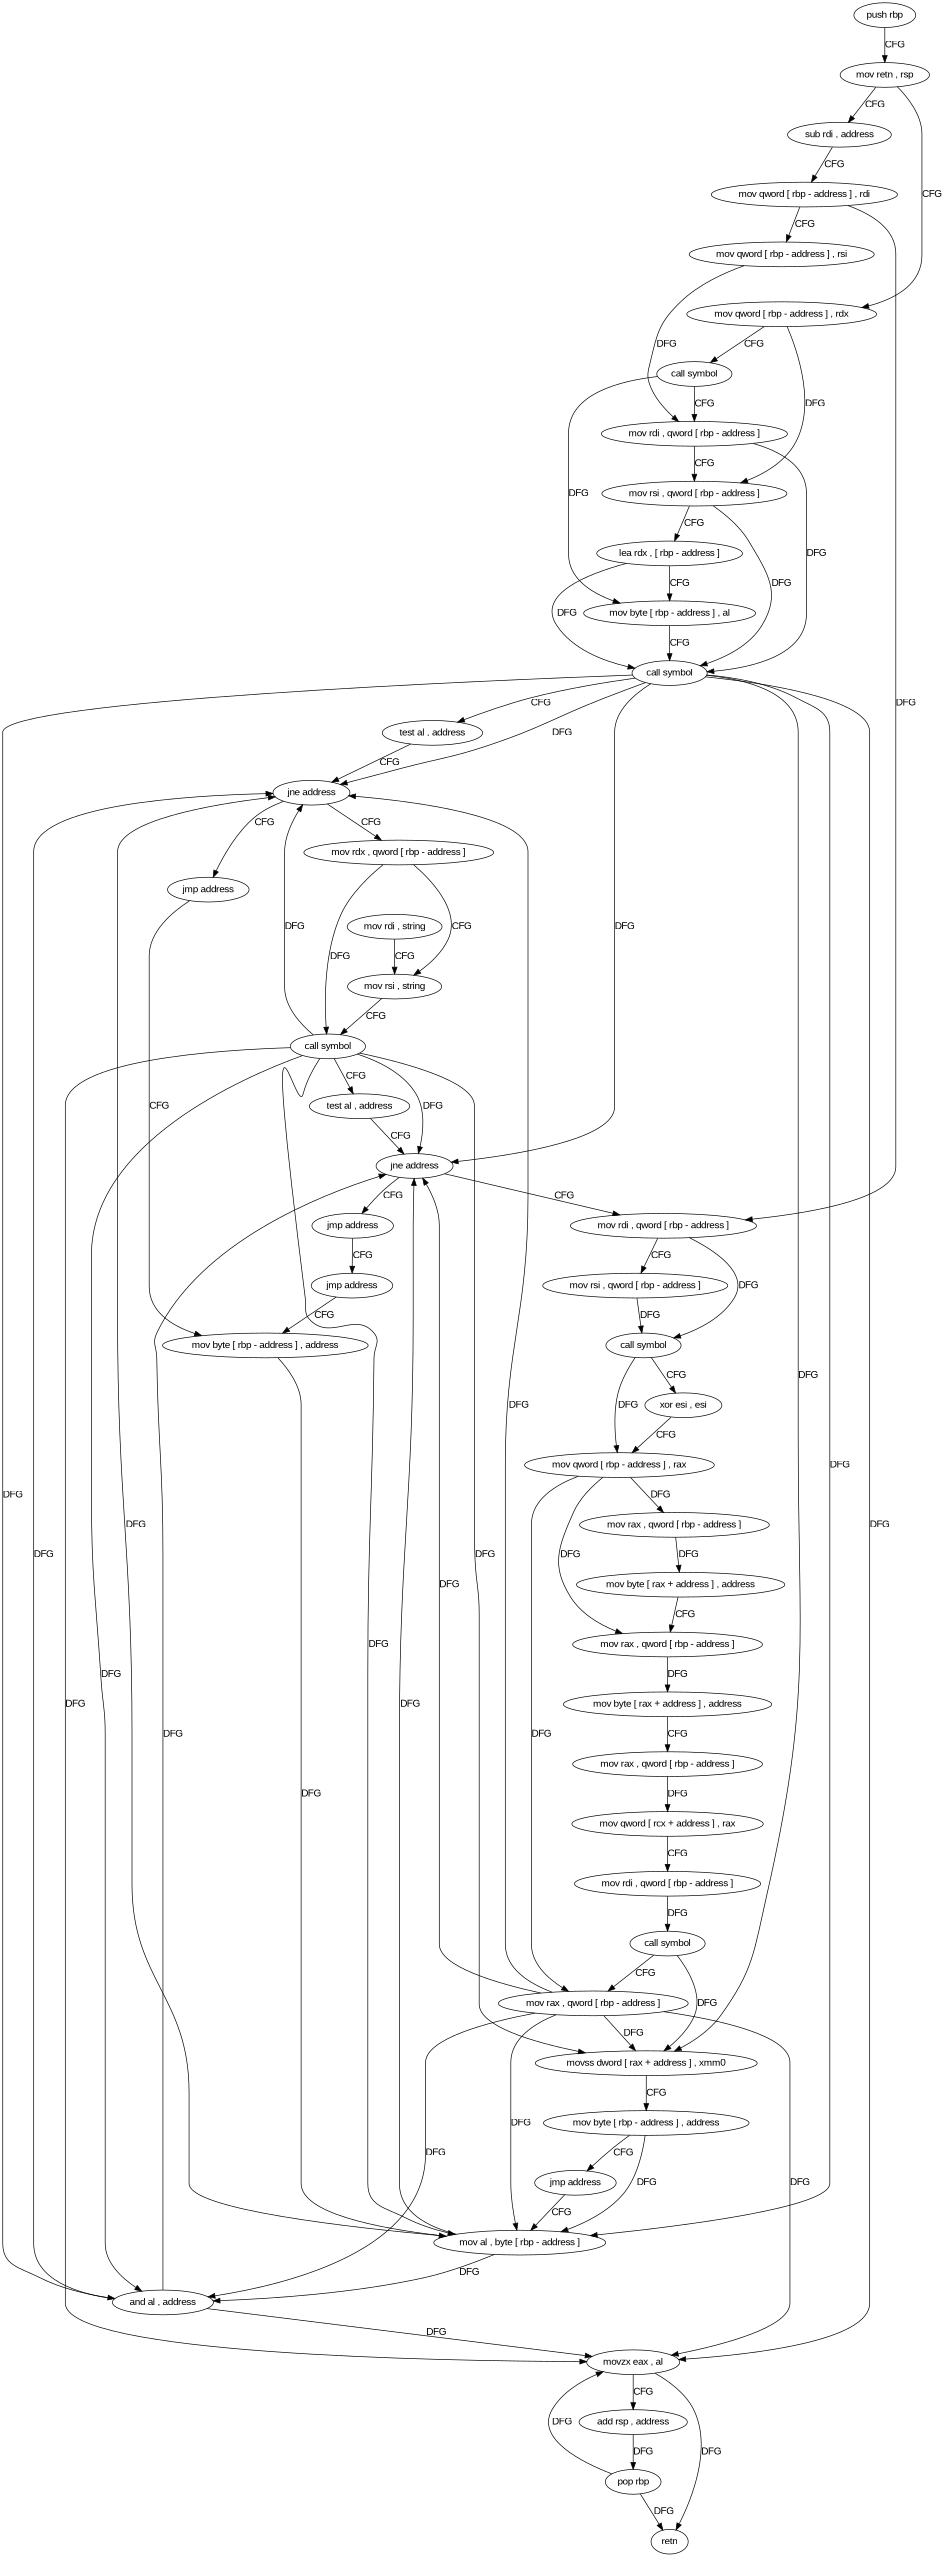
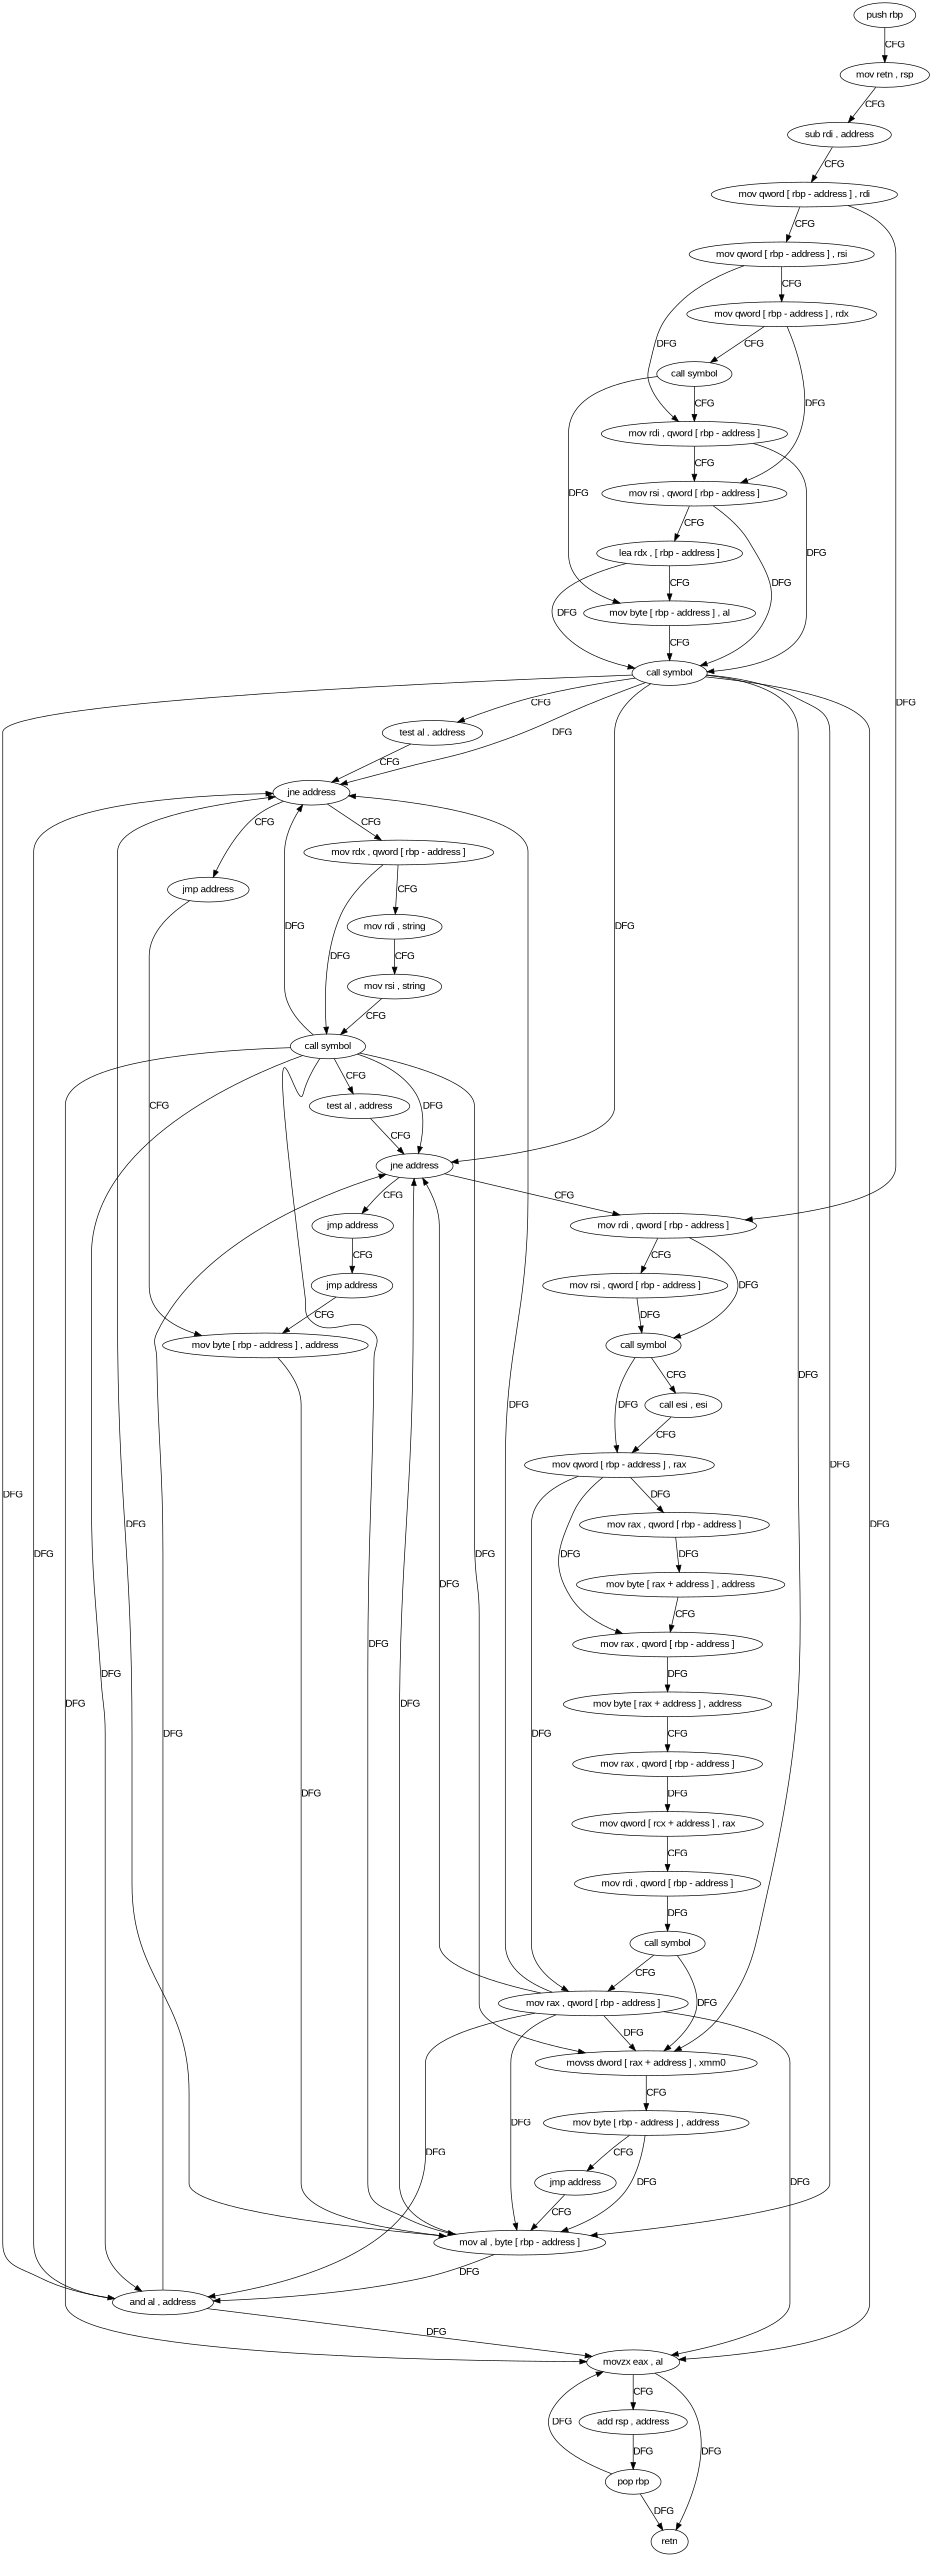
edge "mov retn , rsp" -> "mov qword [ rbp - address ] , rdx": now "mov qword [ rbp - address ] , rsi" -> "mov qword [ rbp - address ] , rdx"
edge "mov rdx , qword [ rbp - address ]" -> "mov rsi , string": now "mov rdx , qword [ rbp - address ]" -> "mov rdi , string"
node "xor esi , esi": label "xor esi , esi" -> "call esi , esi"
